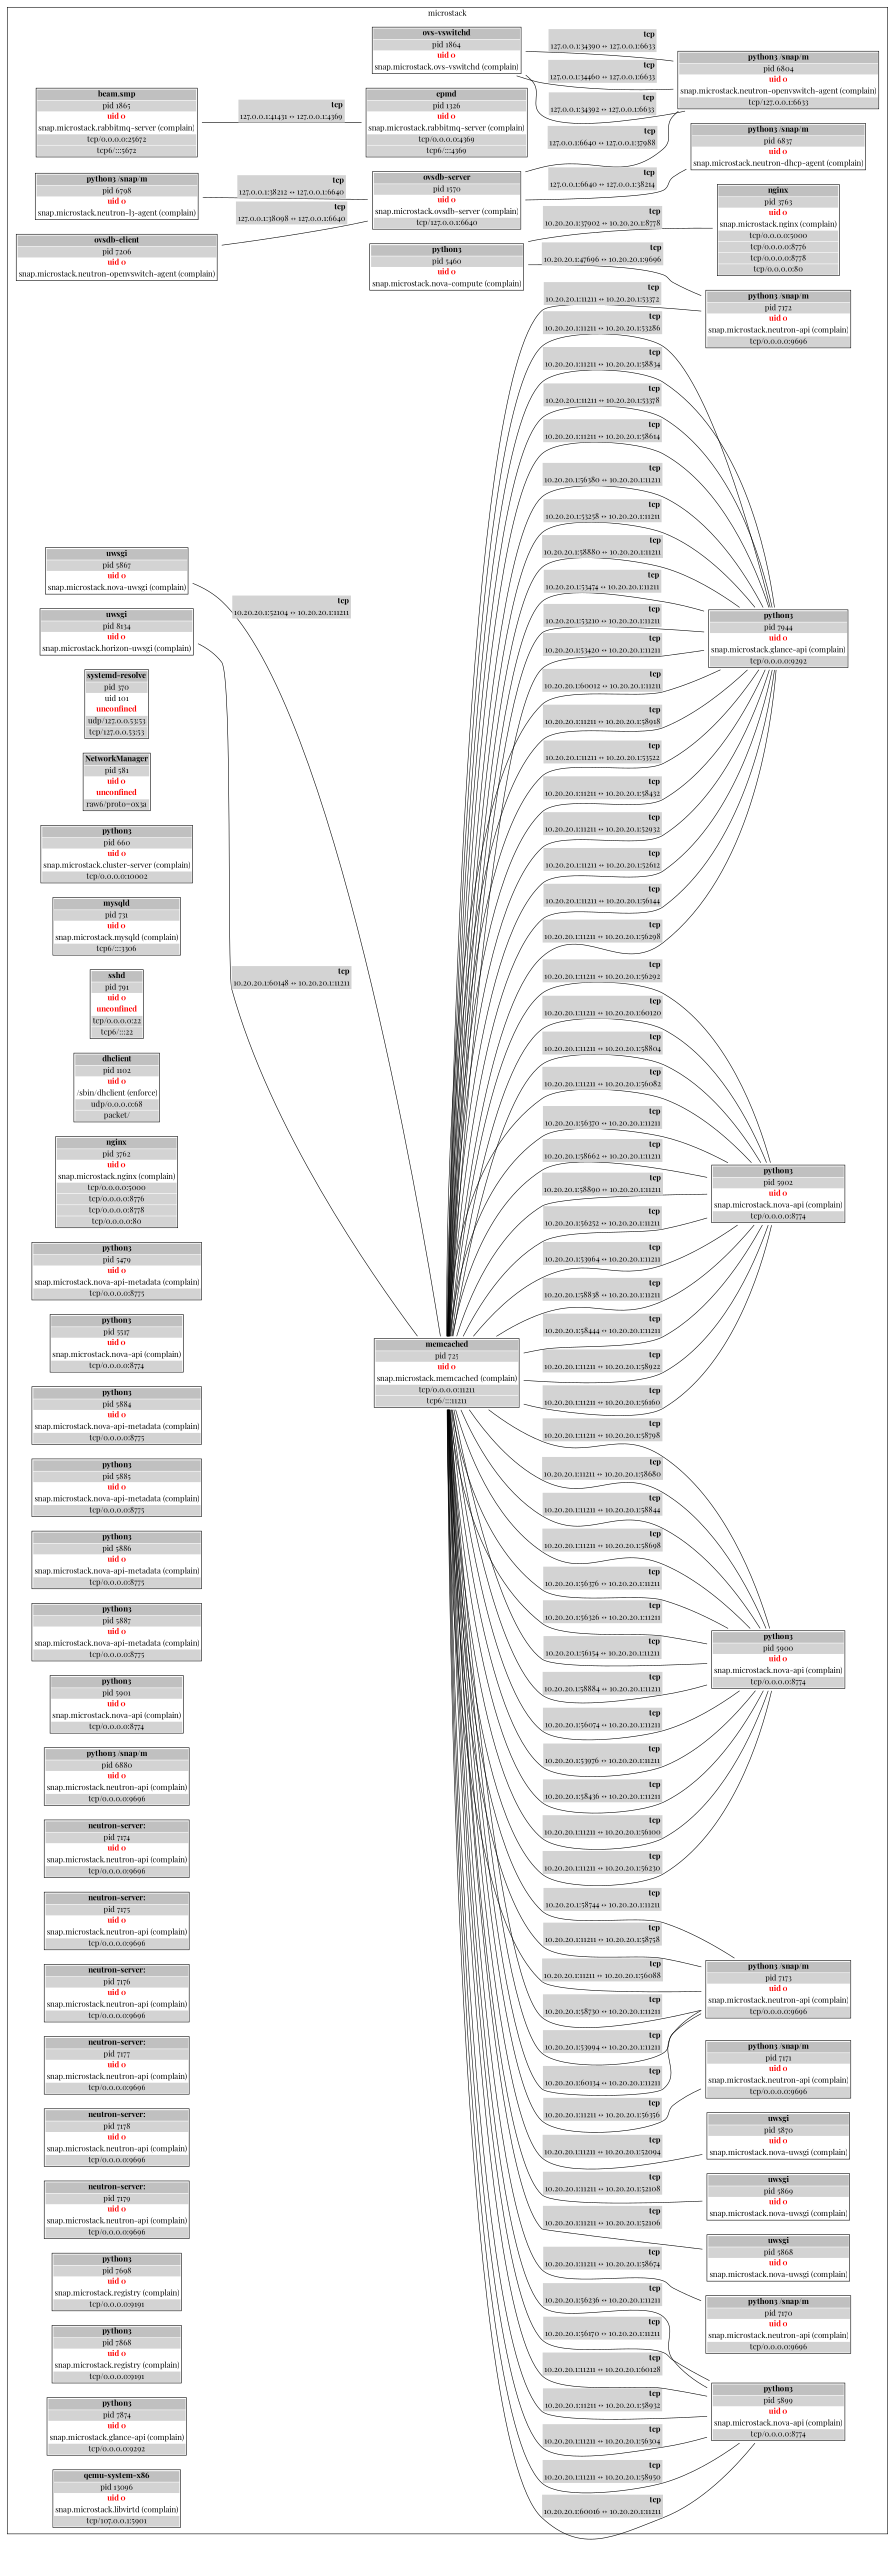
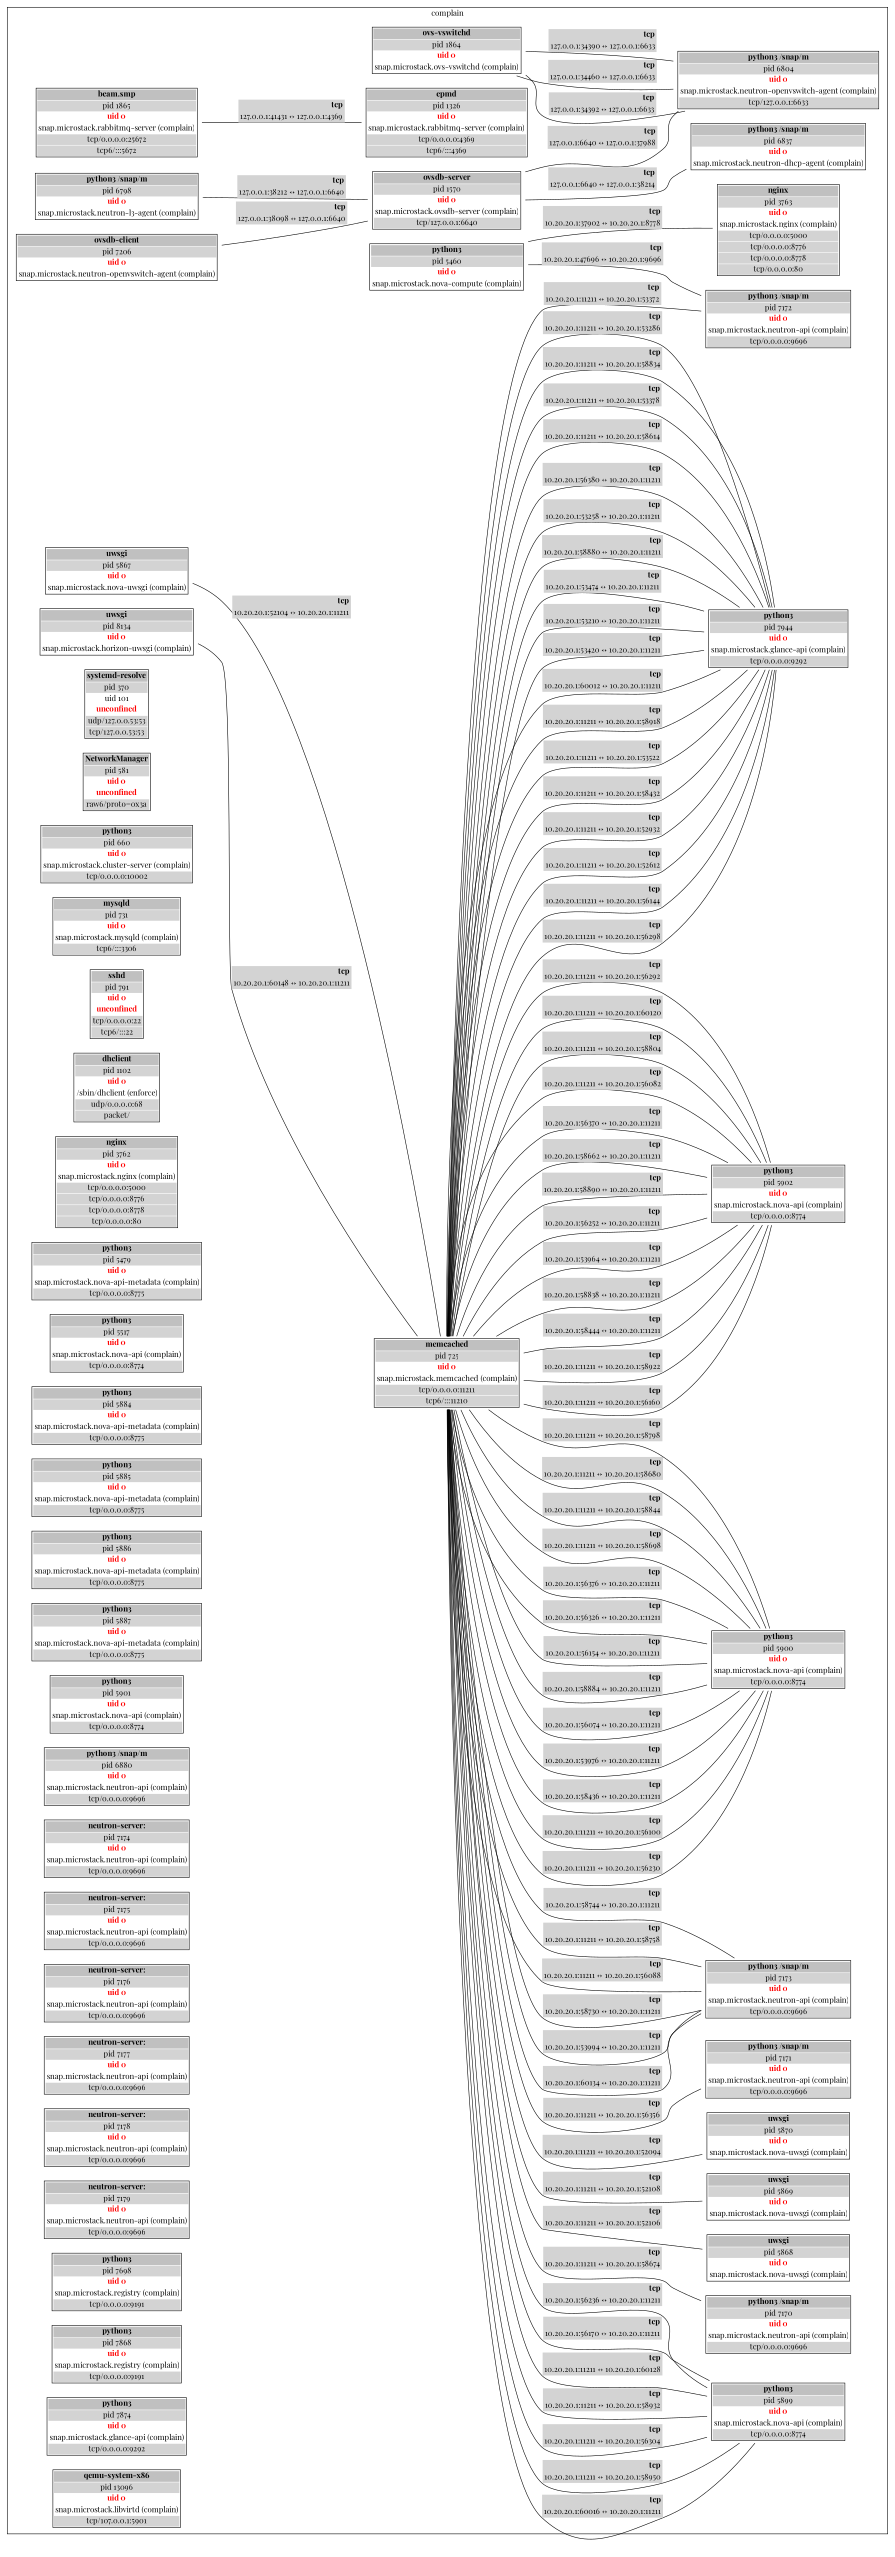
cluster "microstack": label "microstack" -> "complain"
node "memcached": text "tcp6/:::11211" -> "tcp6/:::11210"
